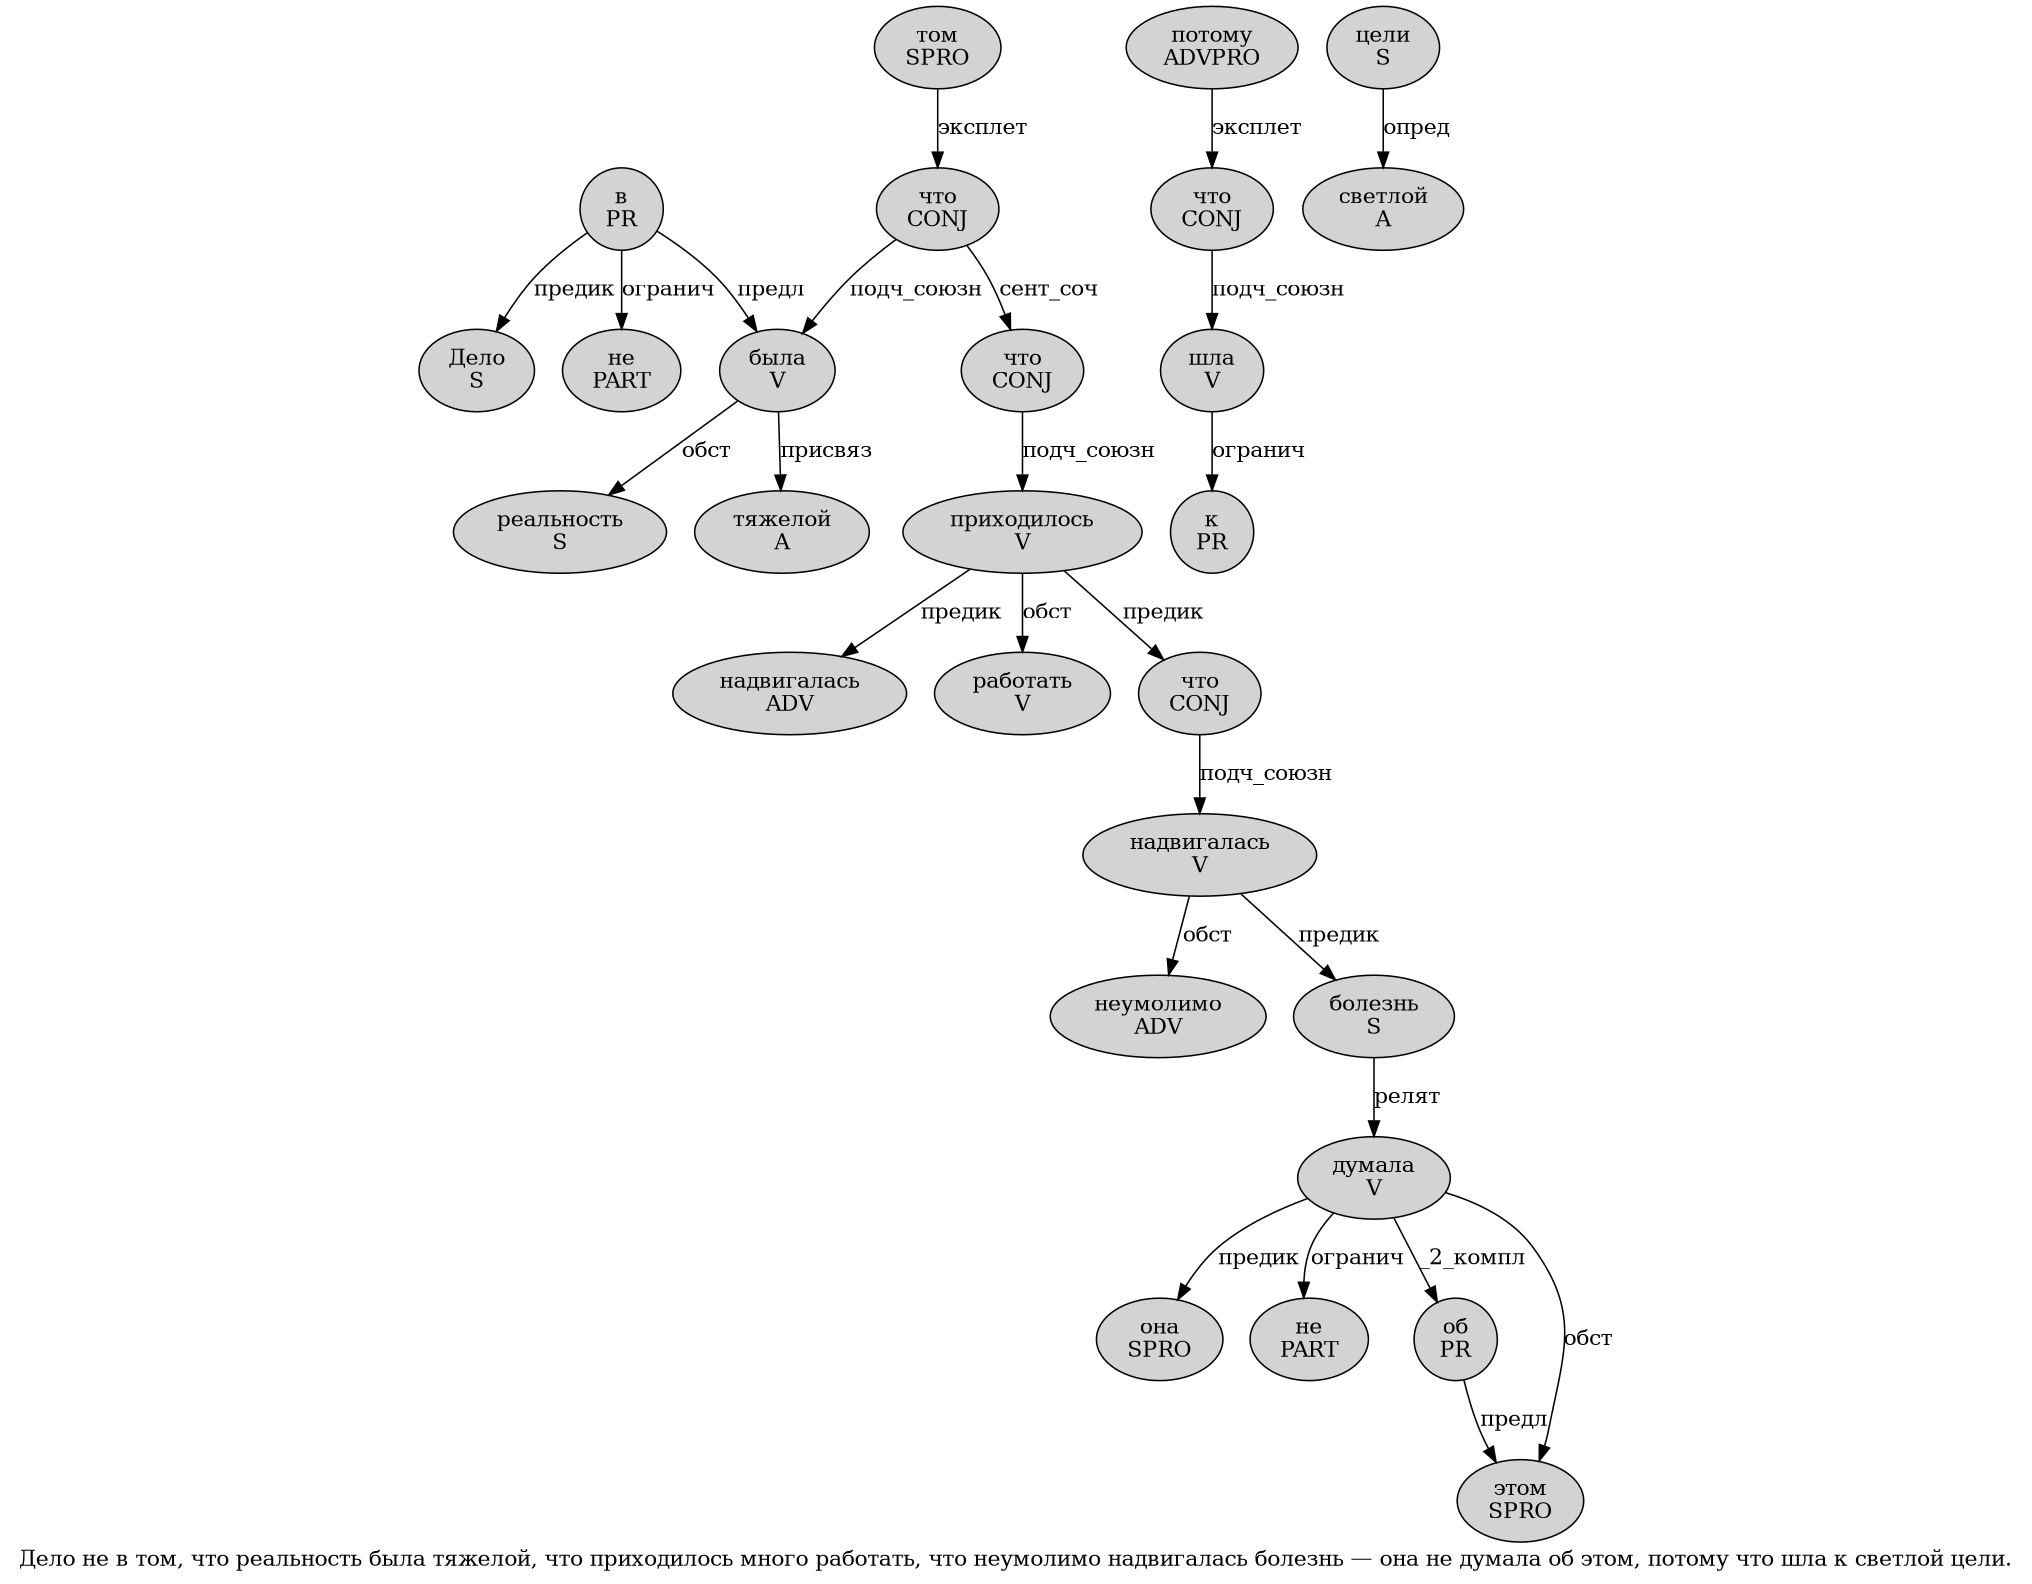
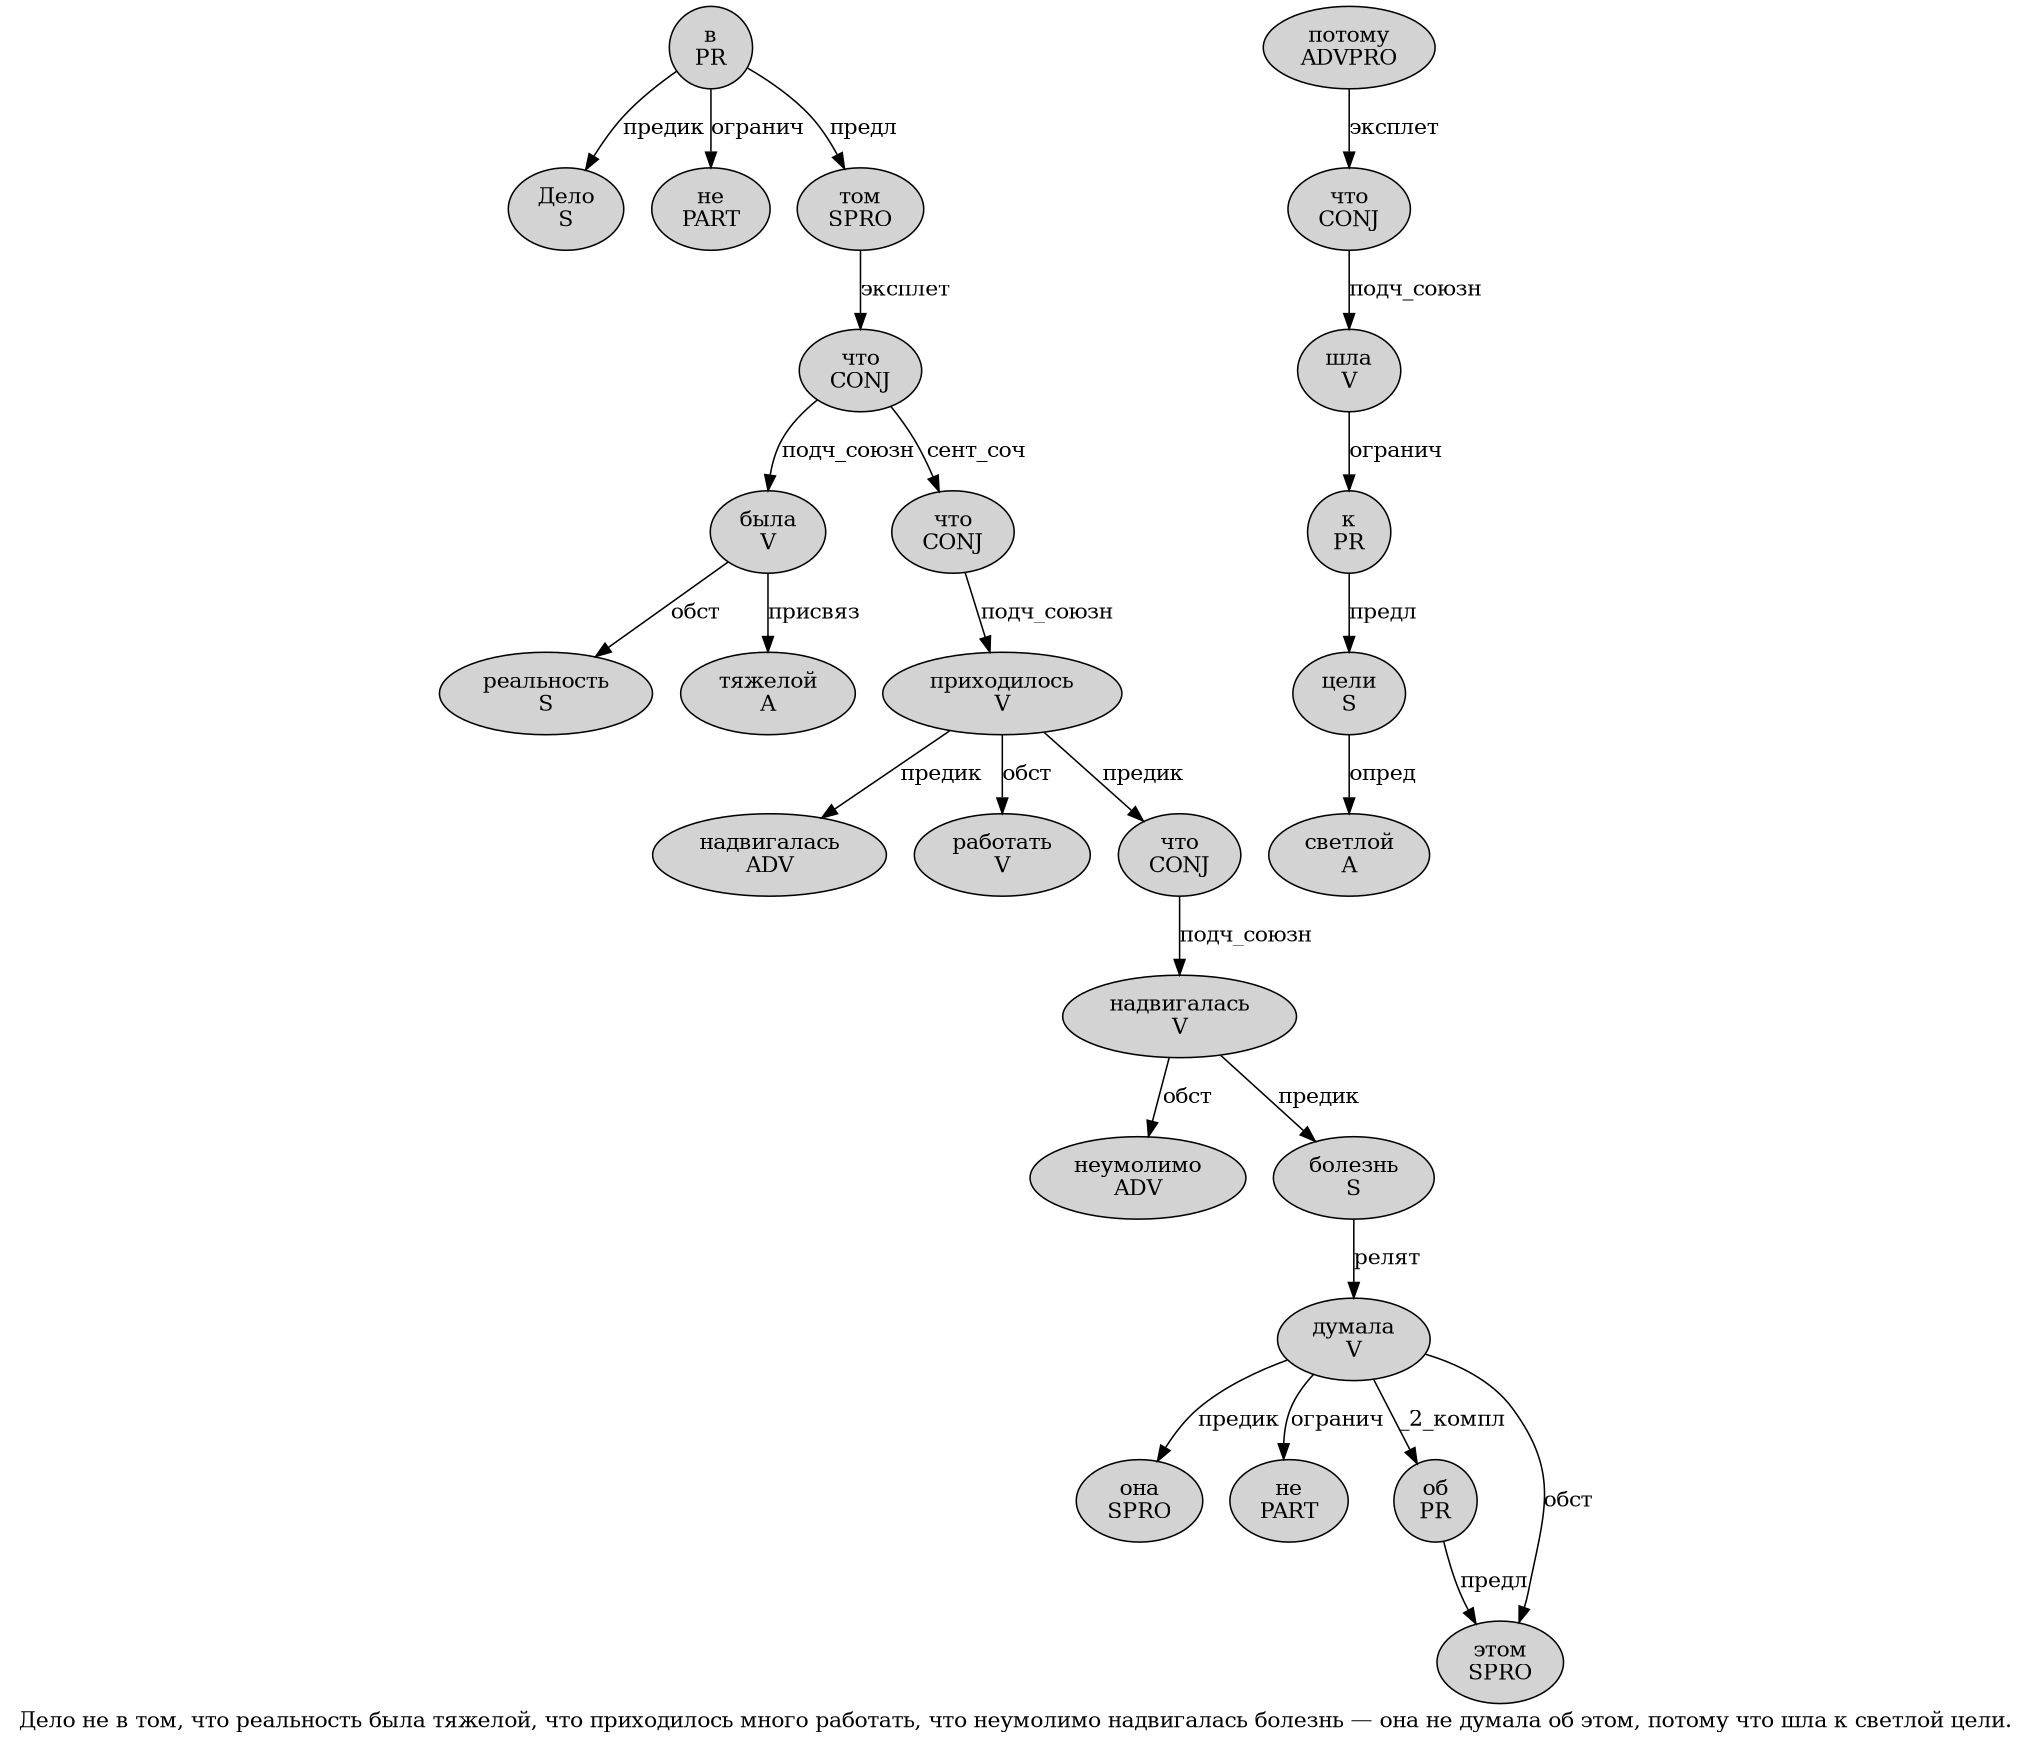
edge "в PR" -> "была V": now "в PR" -> "том SPRO"
edge "к PR" -> "цели S": added, label "предл"
